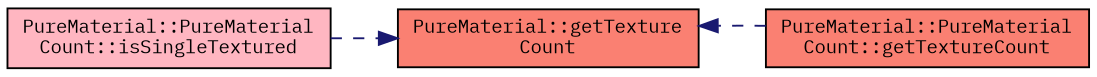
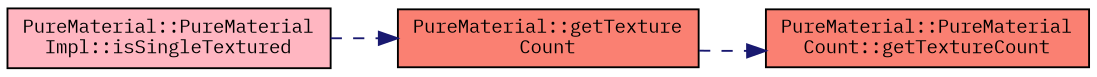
edge "PureMaterial::PureMaterial Count::getTextureCount" -> "PureMaterial::getTexture Count": reversed
node "PureMaterial::PureMaterial Count::isSingleTextured": label "PureMaterial::PureMaterial Count::isSingleTextured" -> "PureMaterial::PureMaterial Impl::isSingleTextured"
